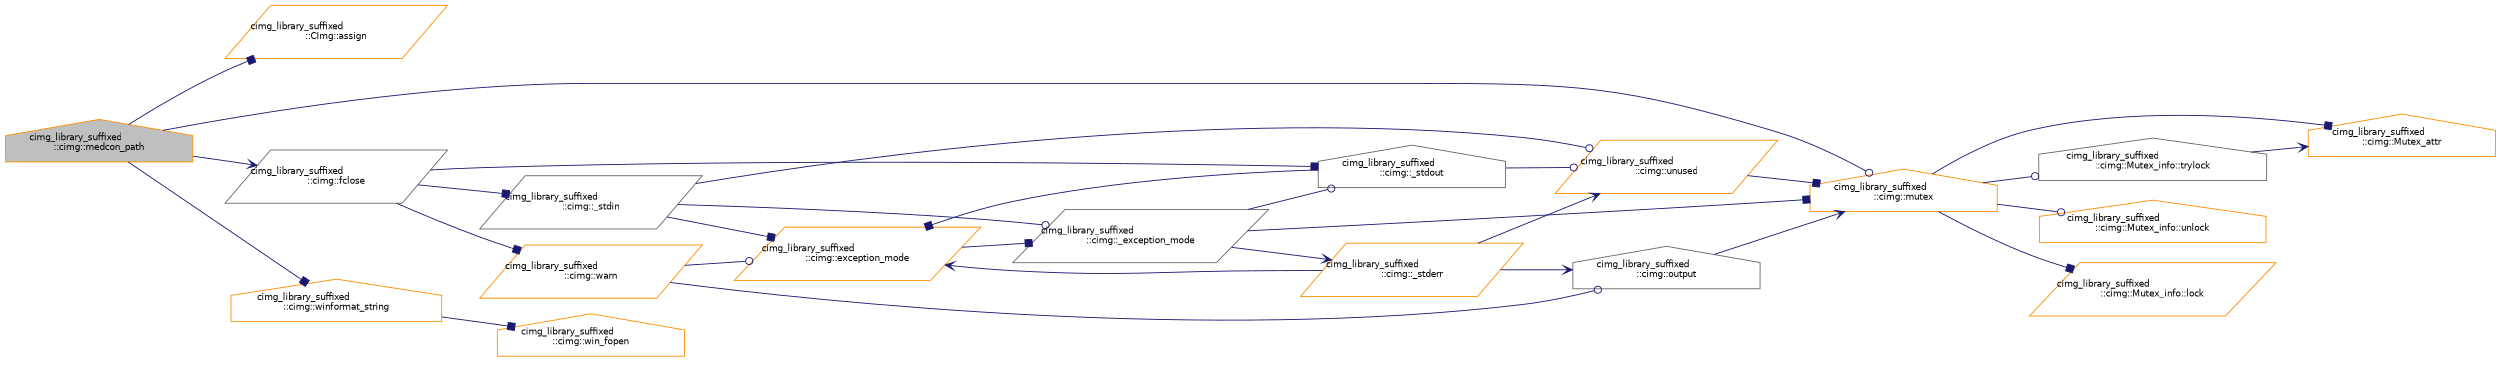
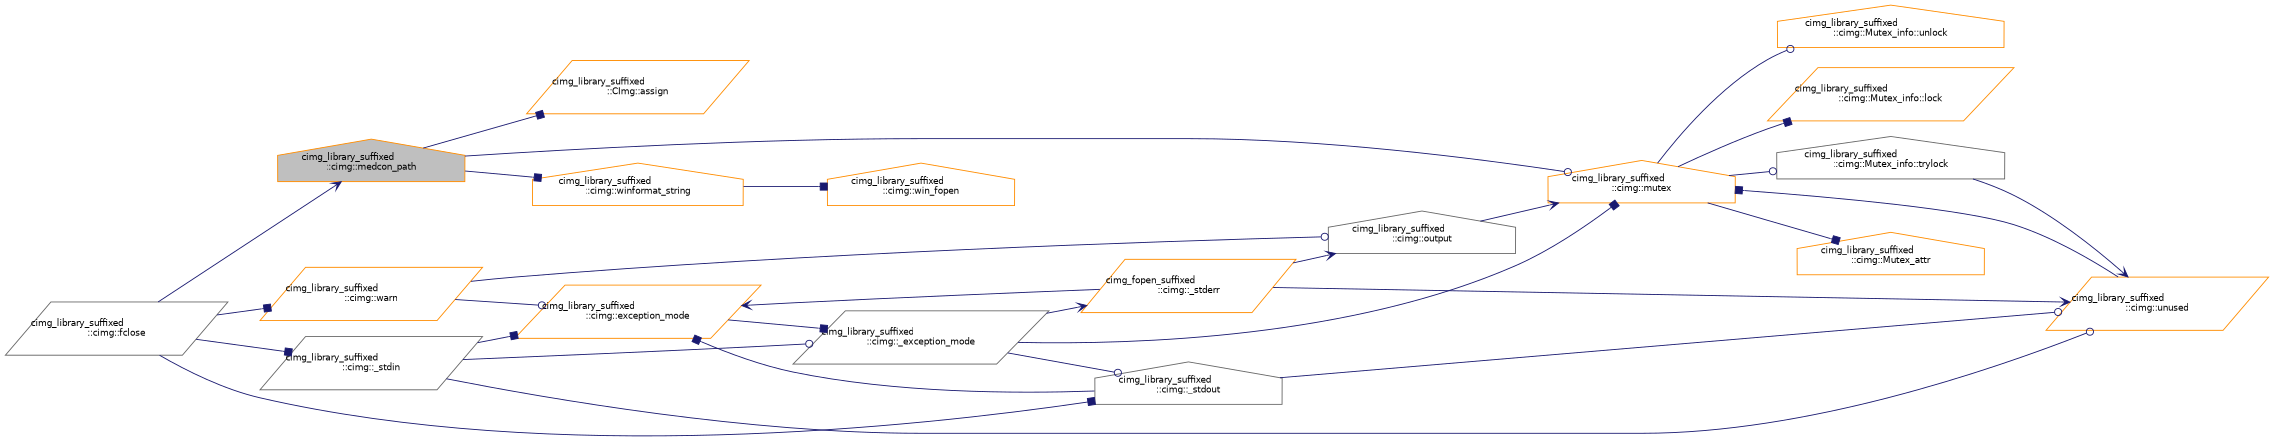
edge "cimg_library_suffixed ::cimg::Mutex_info::trylock" -> "cimg_library_suffixed ::cimg::Mutex_attr": now "cimg_library_suffixed ::cimg::Mutex_info::trylock" -> "cimg_library_suffixed ::cimg::unused"
edge "cimg_library_suffixed ::cimg::medcon_path" -> "cimg_library_suffixed ::cimg::fclose": reversed
node "cimg_library_suffixed ::cimg::_stderr": label "cimg_library_suffixed ::cimg::_stderr" -> "cimg_fopen_suffixed ::cimg::_stderr"
